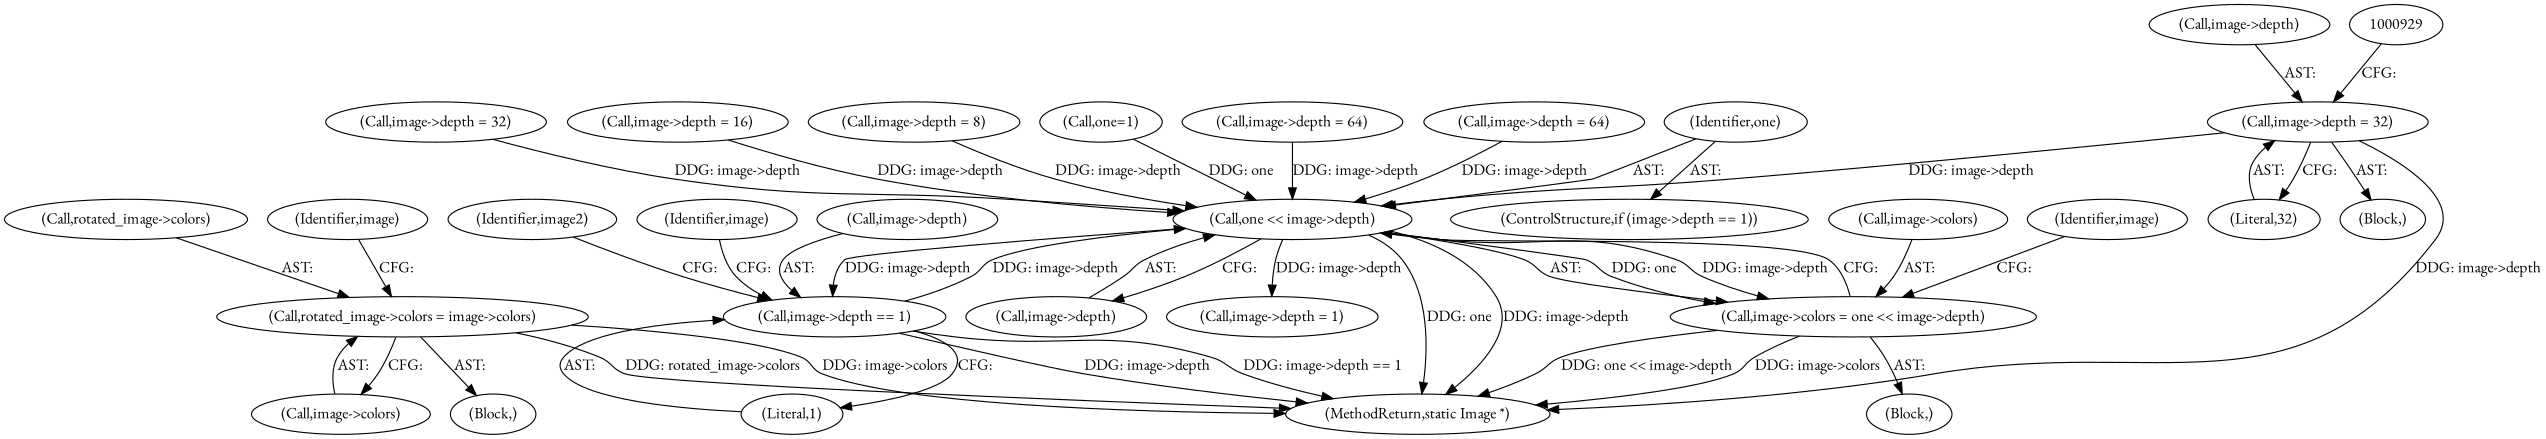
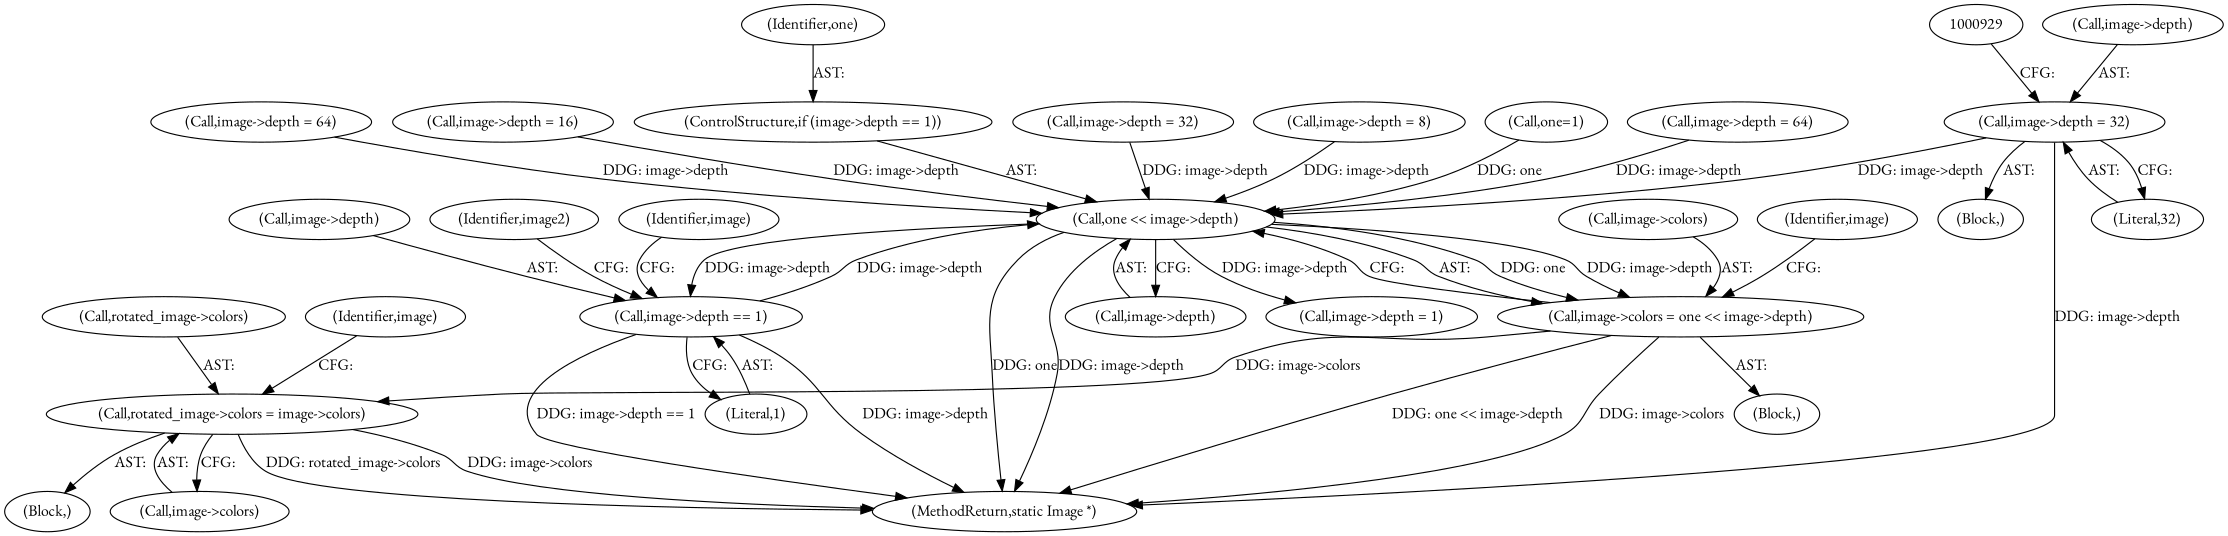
edge "(Identifier,one)" -> "(Call,one << image->depth)": now "(ControlStructure,if (image->depth == 1))" -> "(Call,one << image->depth)"
edge "(Call,image->colors = one << image->depth)" -> "(Call,rotated_image->colors = image->colors)": added, label "DDG: image->colors"
